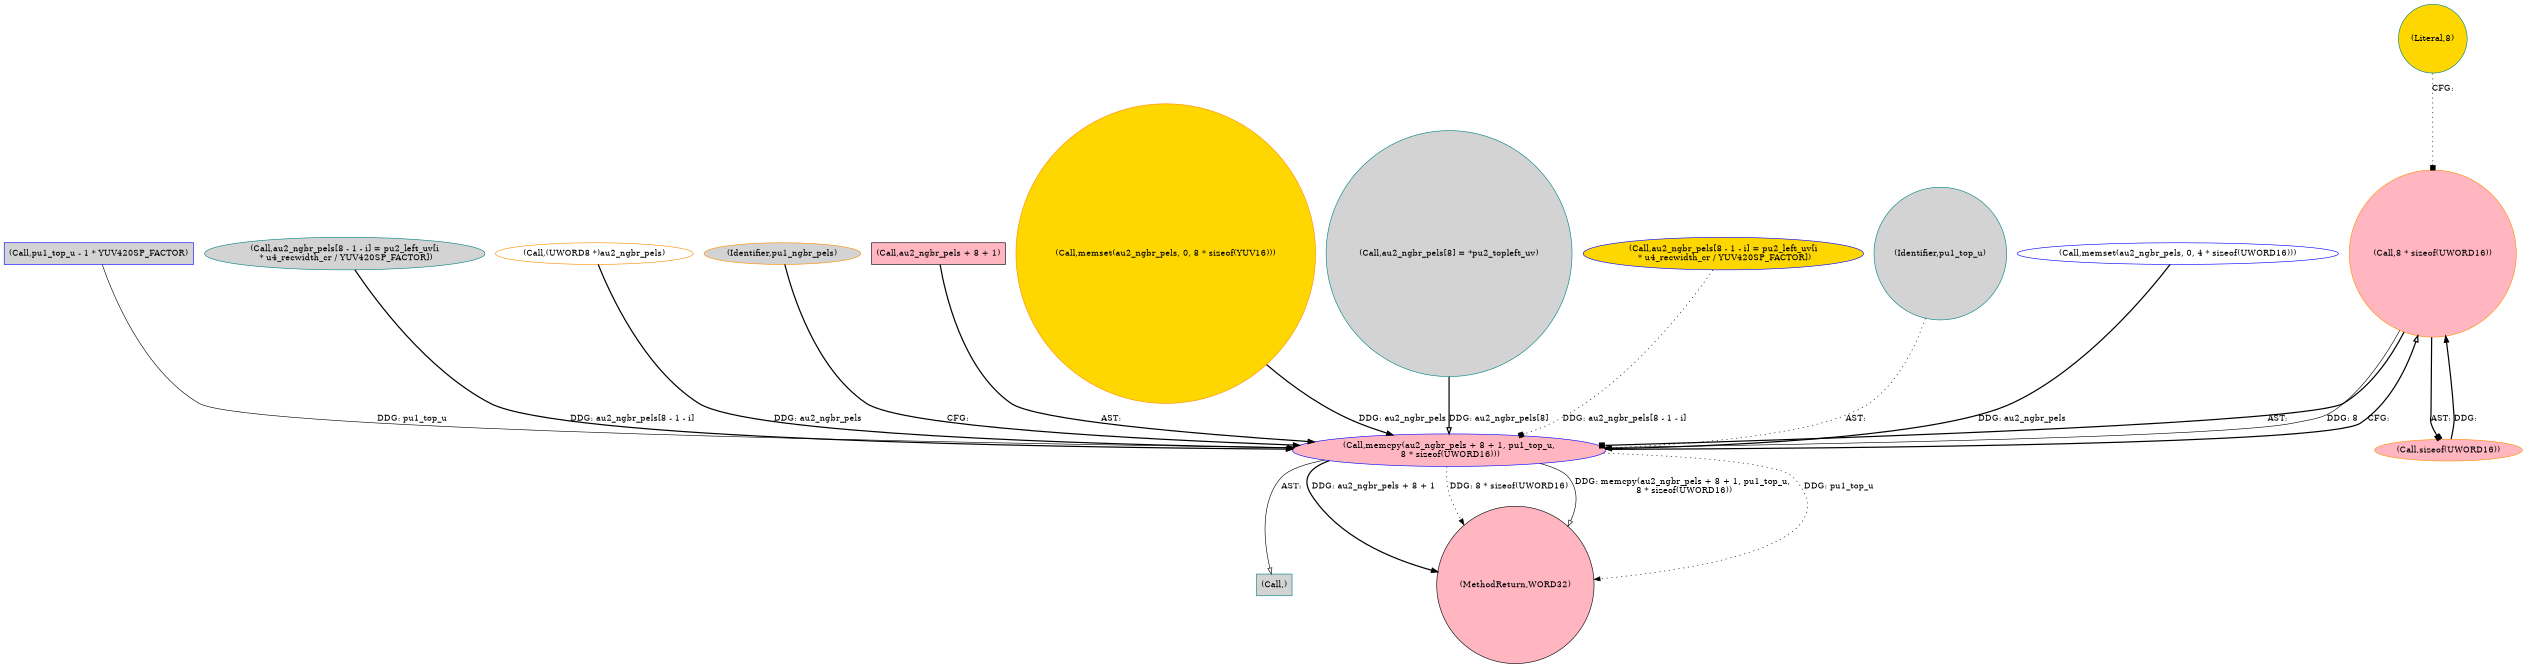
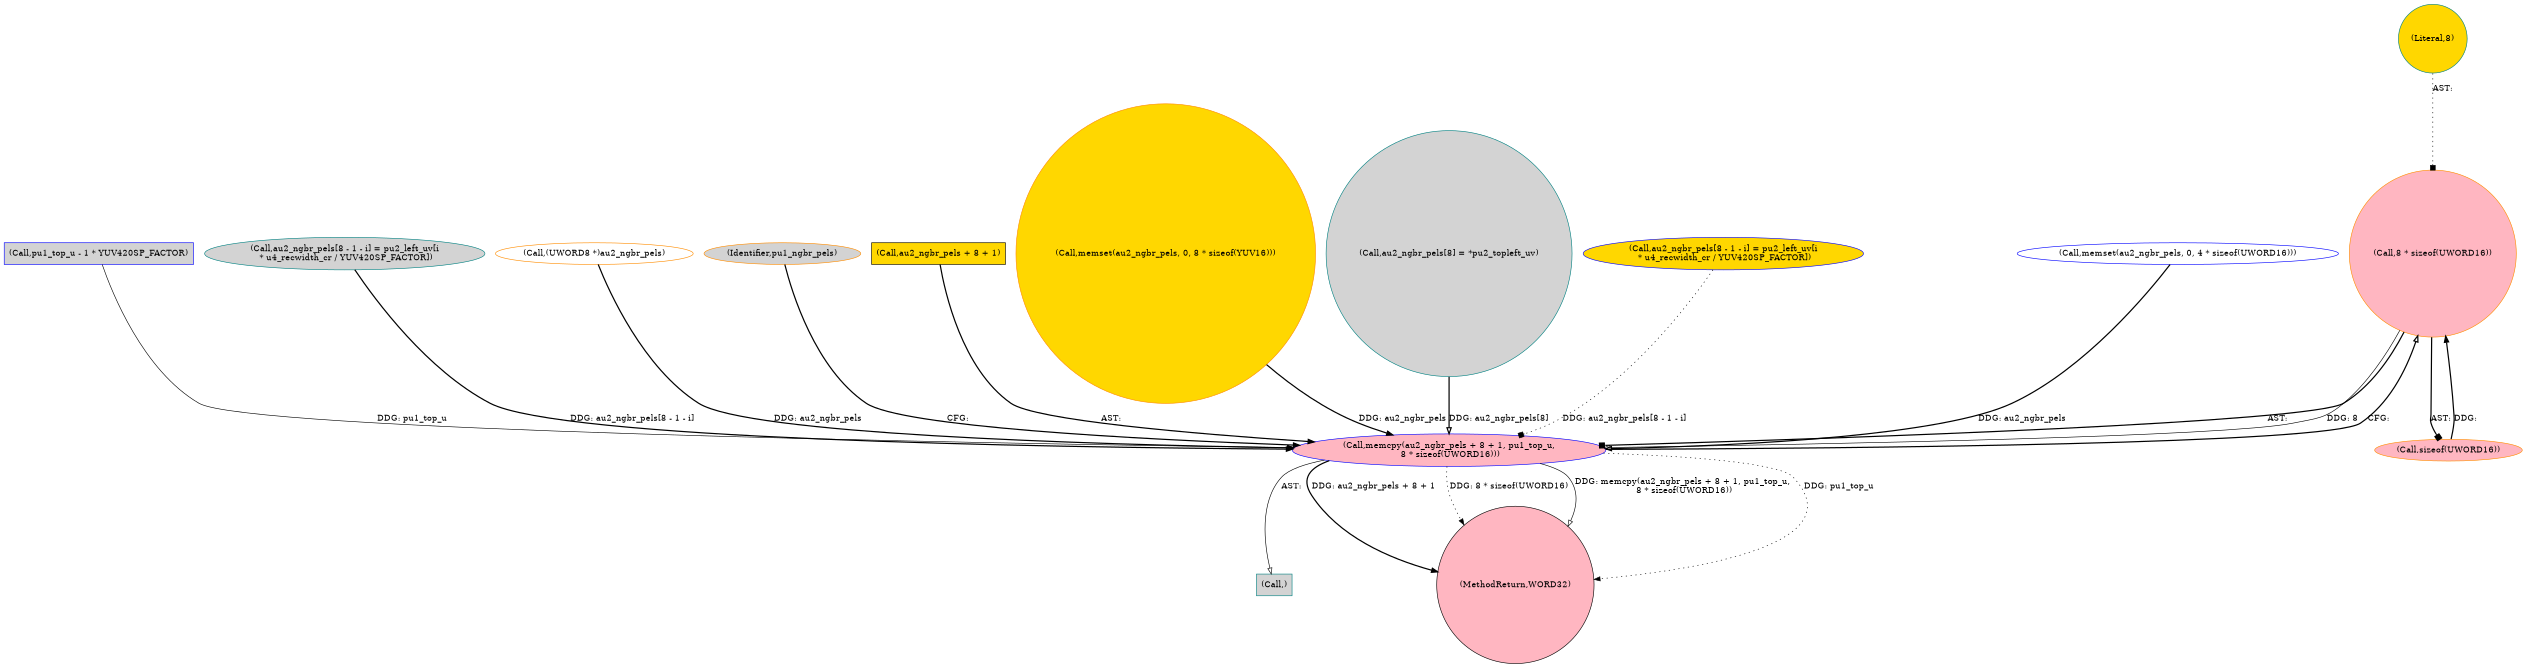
edge "(Literal,8)" -> "(Call,8 * sizeof(UWORD16))": label "CFG: " -> "AST: "
node "(Call,au2_ngbr_pels + 8 + 1)": fillcolor lightpink -> gold
node "(Identifier,pu1_top_u)": removed
